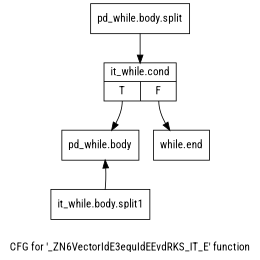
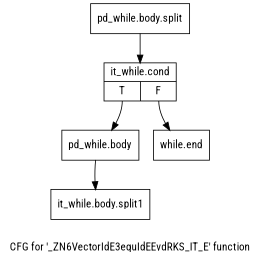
edge "it_while.body.split1" -> "pd_while.body": reversed
